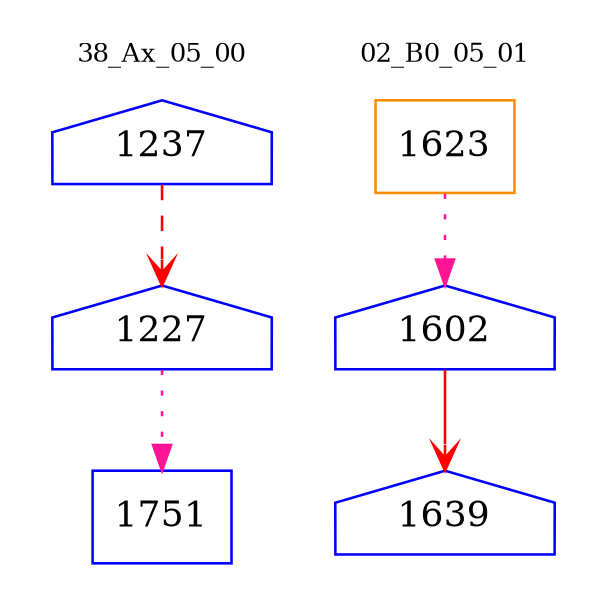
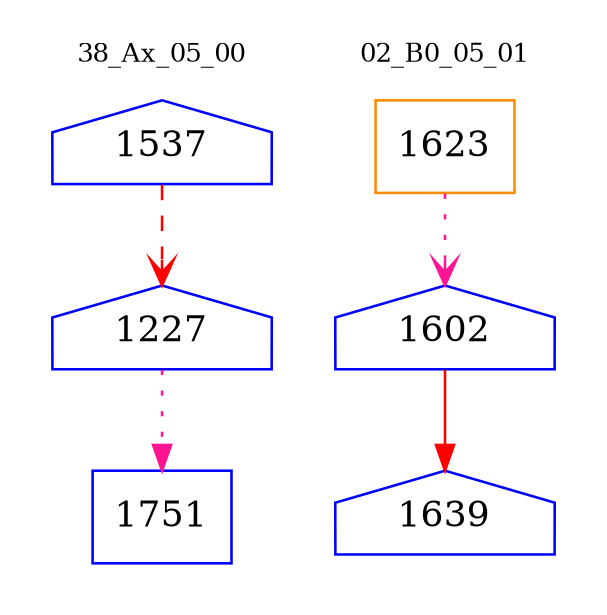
node "1237": label "1237" -> "1537"
edge "1623" -> "1602": arrowhead normal -> vee
edge "1602" -> "1639": arrowhead vee -> normal
